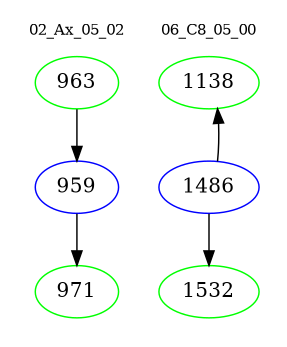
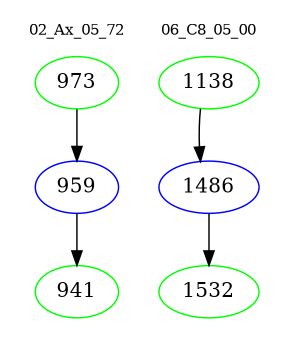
cluster "02_Ax_05_02": label "02_Ax_05_02" -> "02_Ax_05_72"
node "963": label "963" -> "973"
edge "1486" -> "1138": reversed
node "971": label "971" -> "941"
